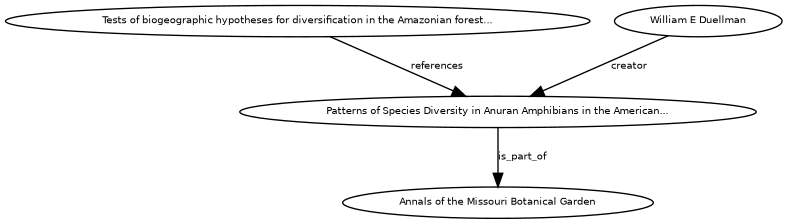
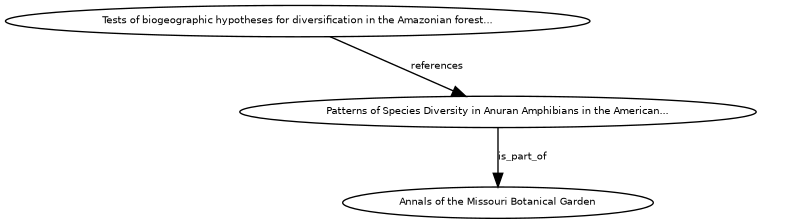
node "William E Duellman": removed
